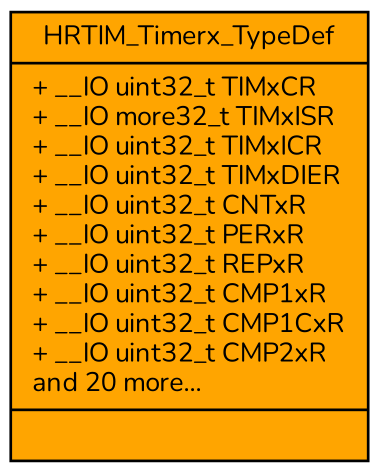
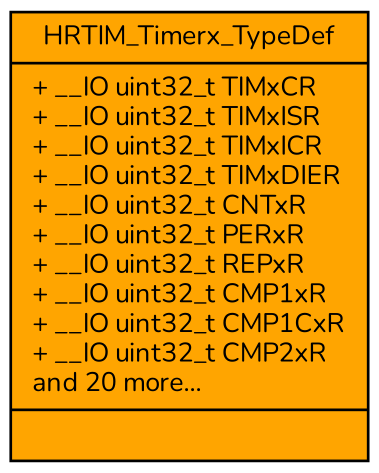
node "HRTIM_Timerx_TypeDef": text "+ __IO more32_t TIMxISR" -> "+ __IO uint32_t TIMxISR"
